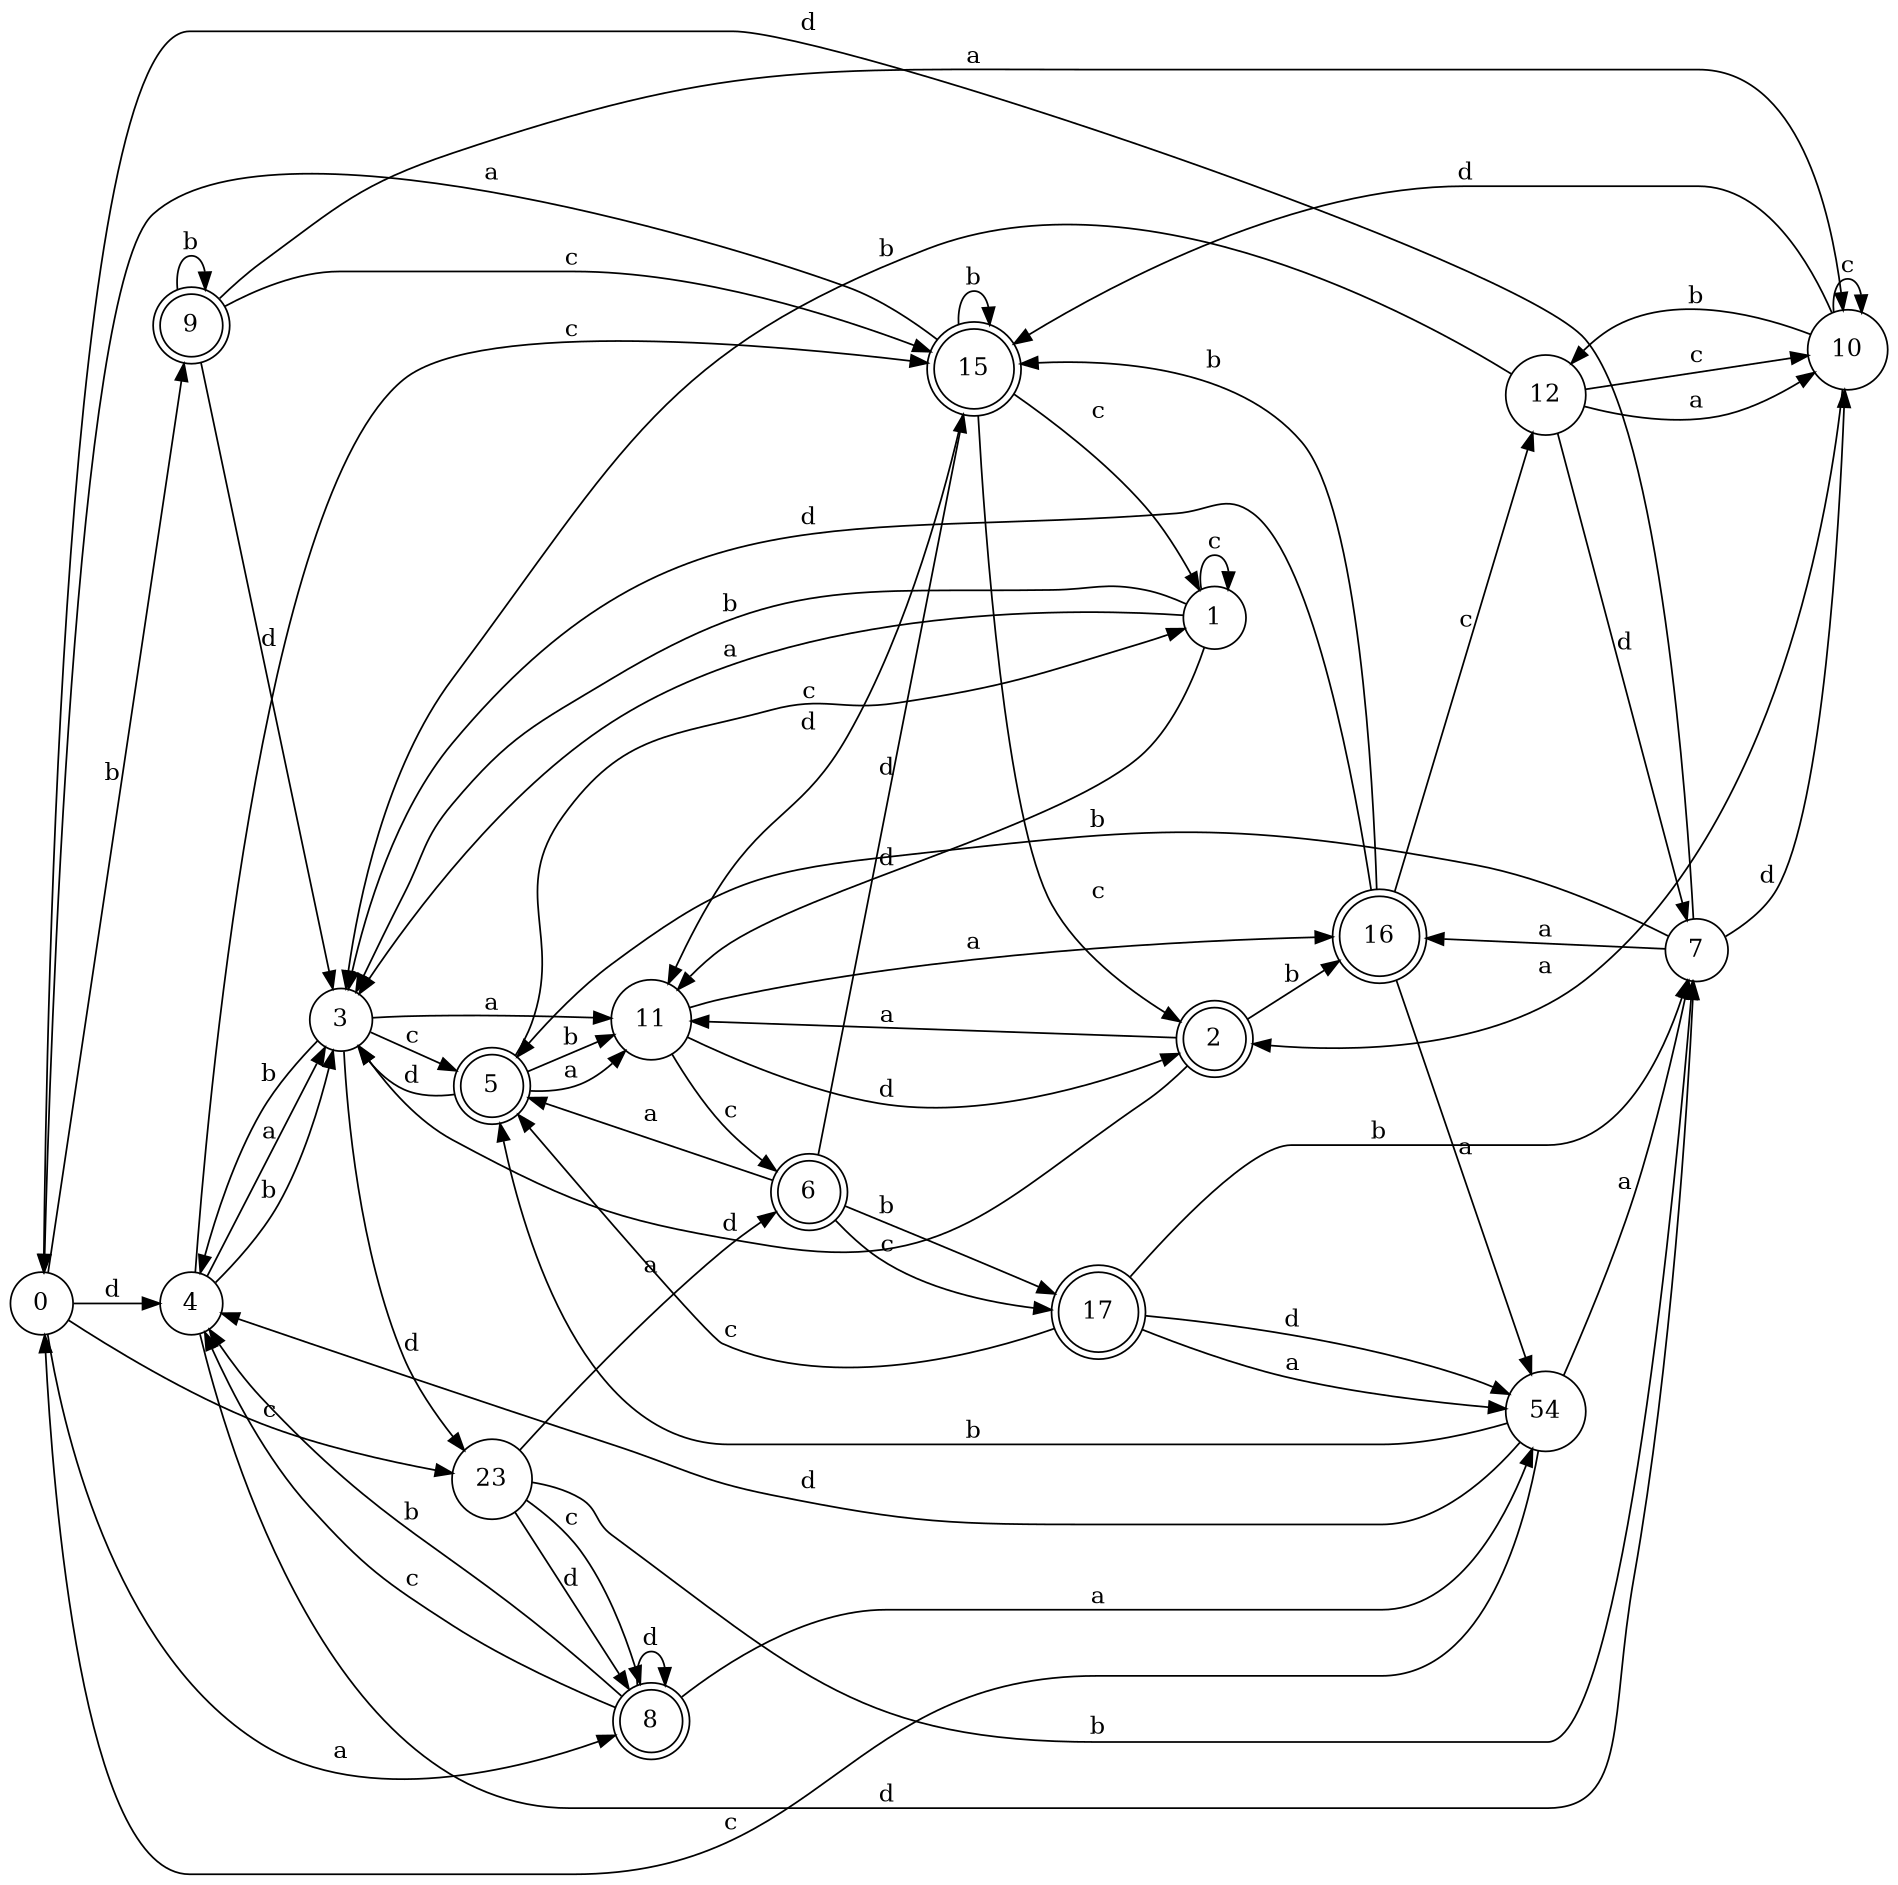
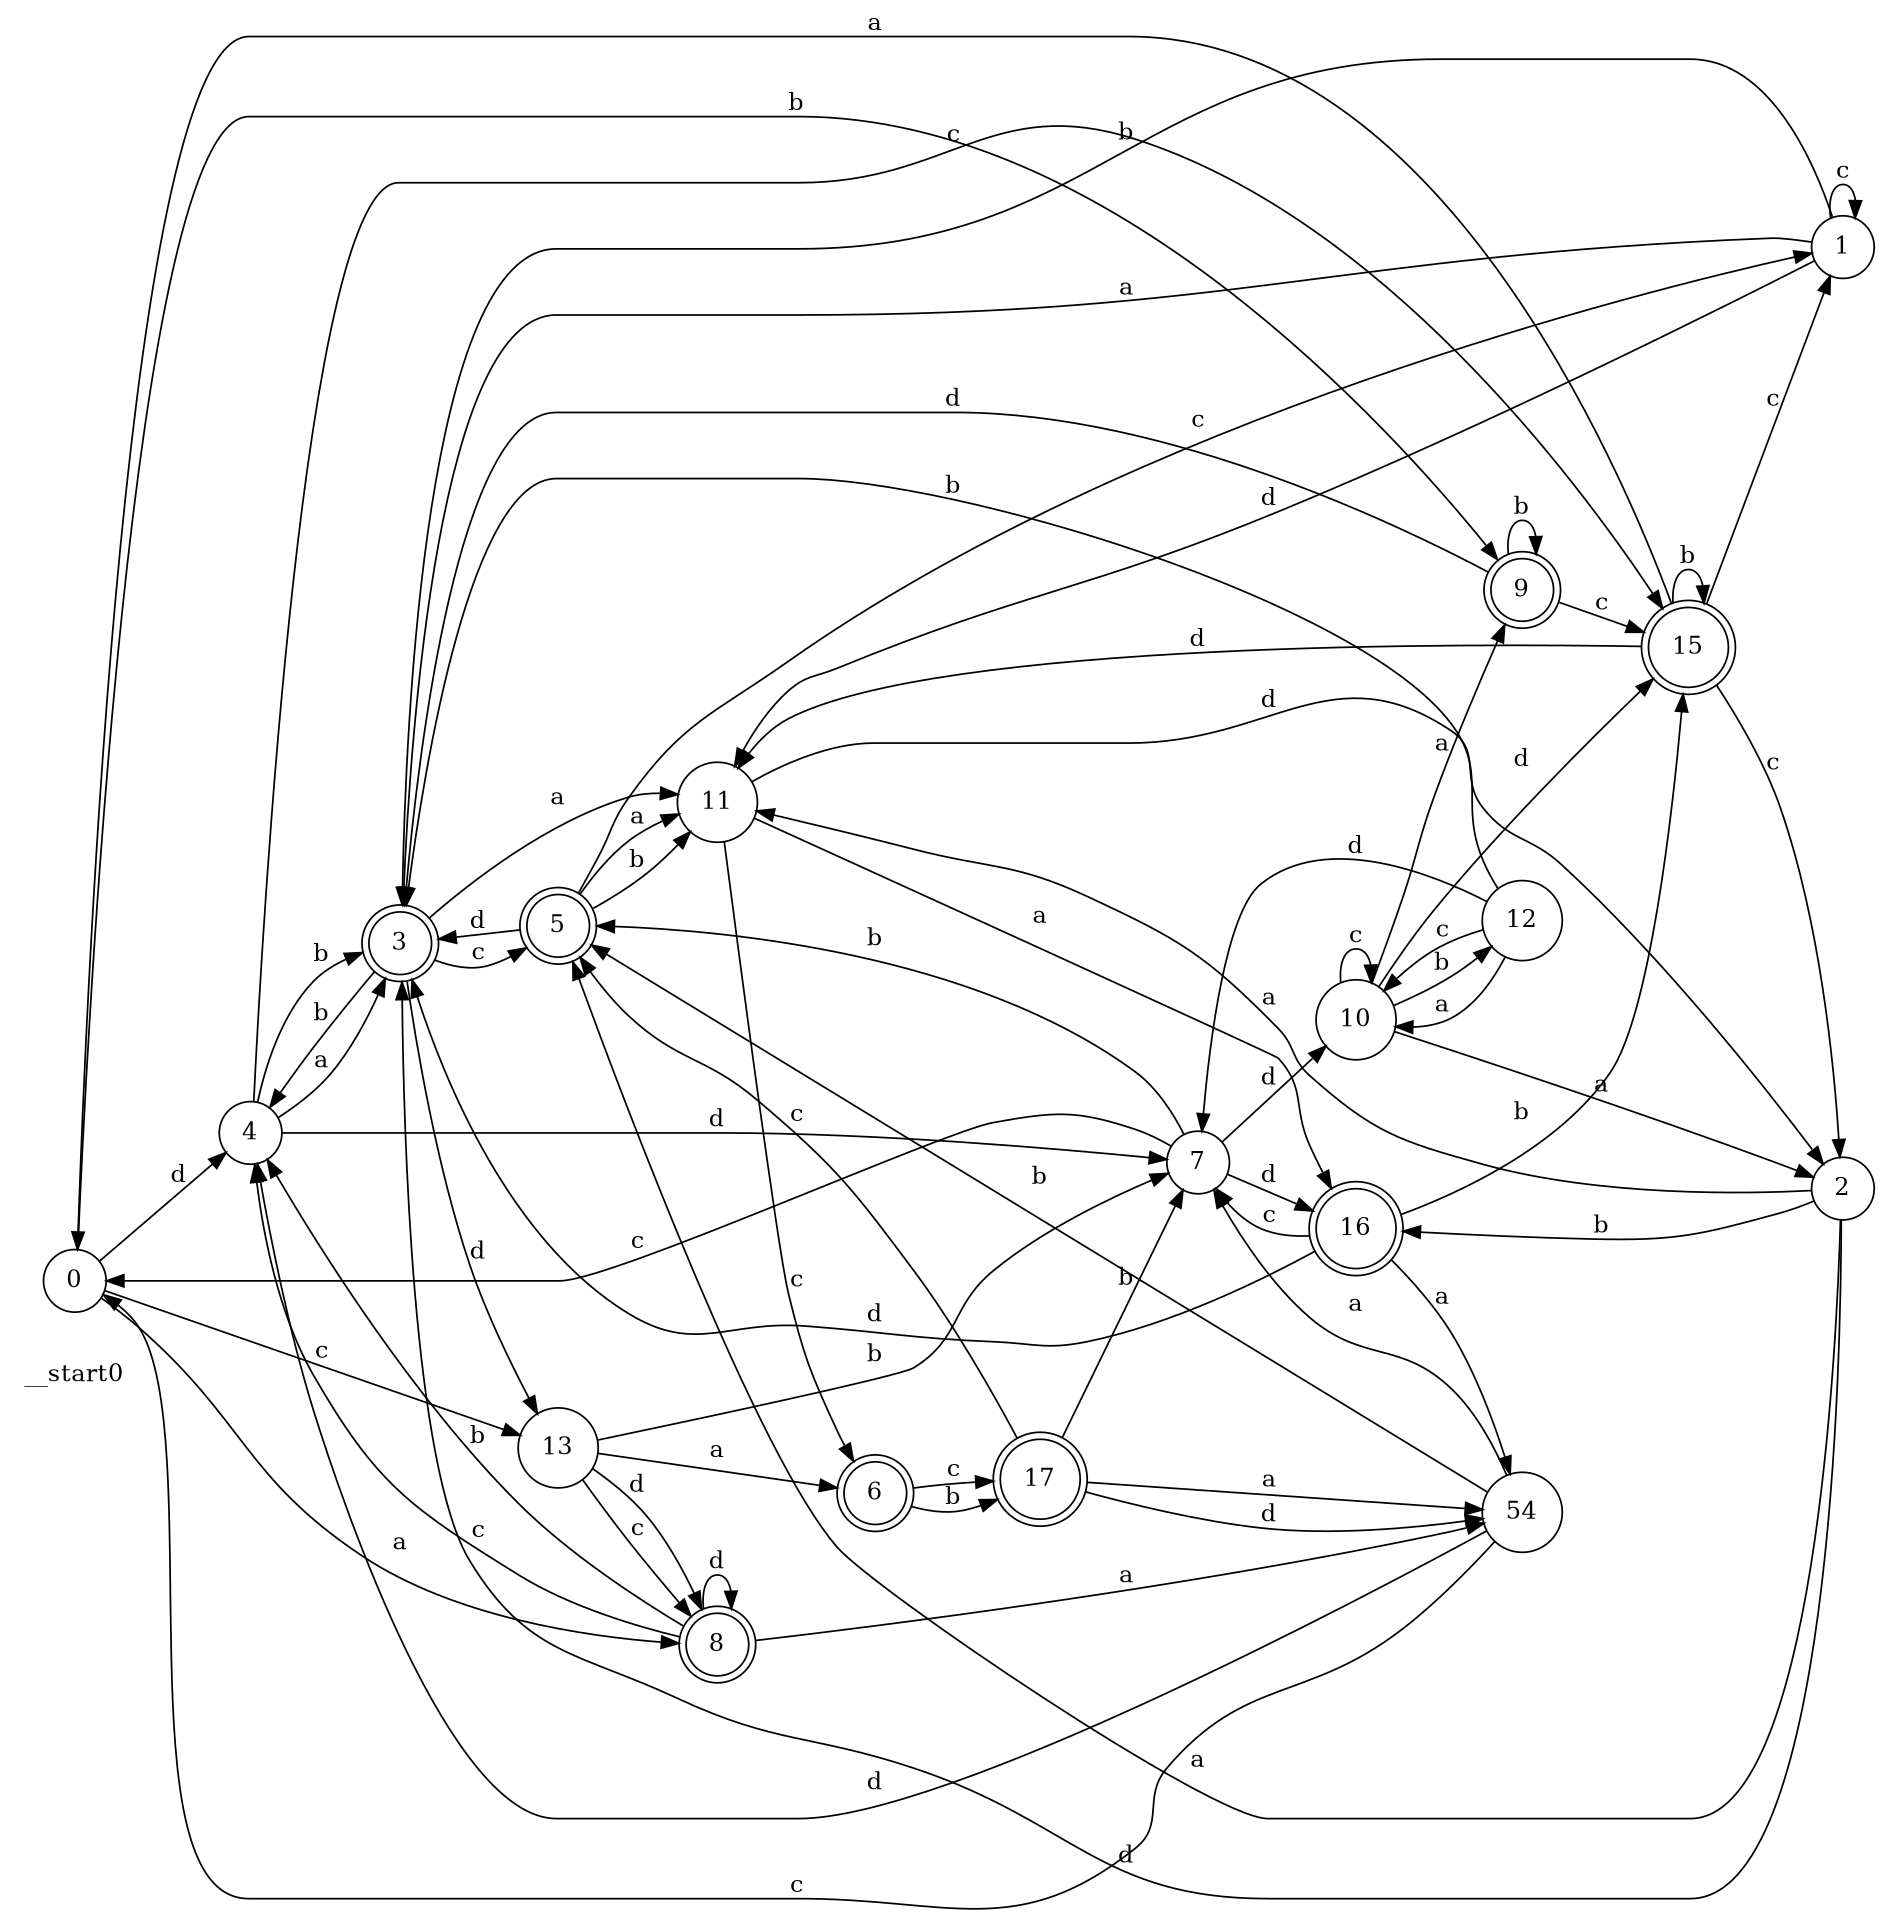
edge "7" -> "0": label "d" -> "c"
edge "9" -> "10": reversed
edge "16" -> "12": now "16" -> "7"
edge "6" -> "15": removed, label "d"
edge "7" -> "16": label "a" -> "d"
node "3": shape circle -> doublecircle
node "2": shape doublecircle -> circle
edge "6" -> "5": now "2" -> "5"
node "__start0": added
node "23": label "23" -> "13"
